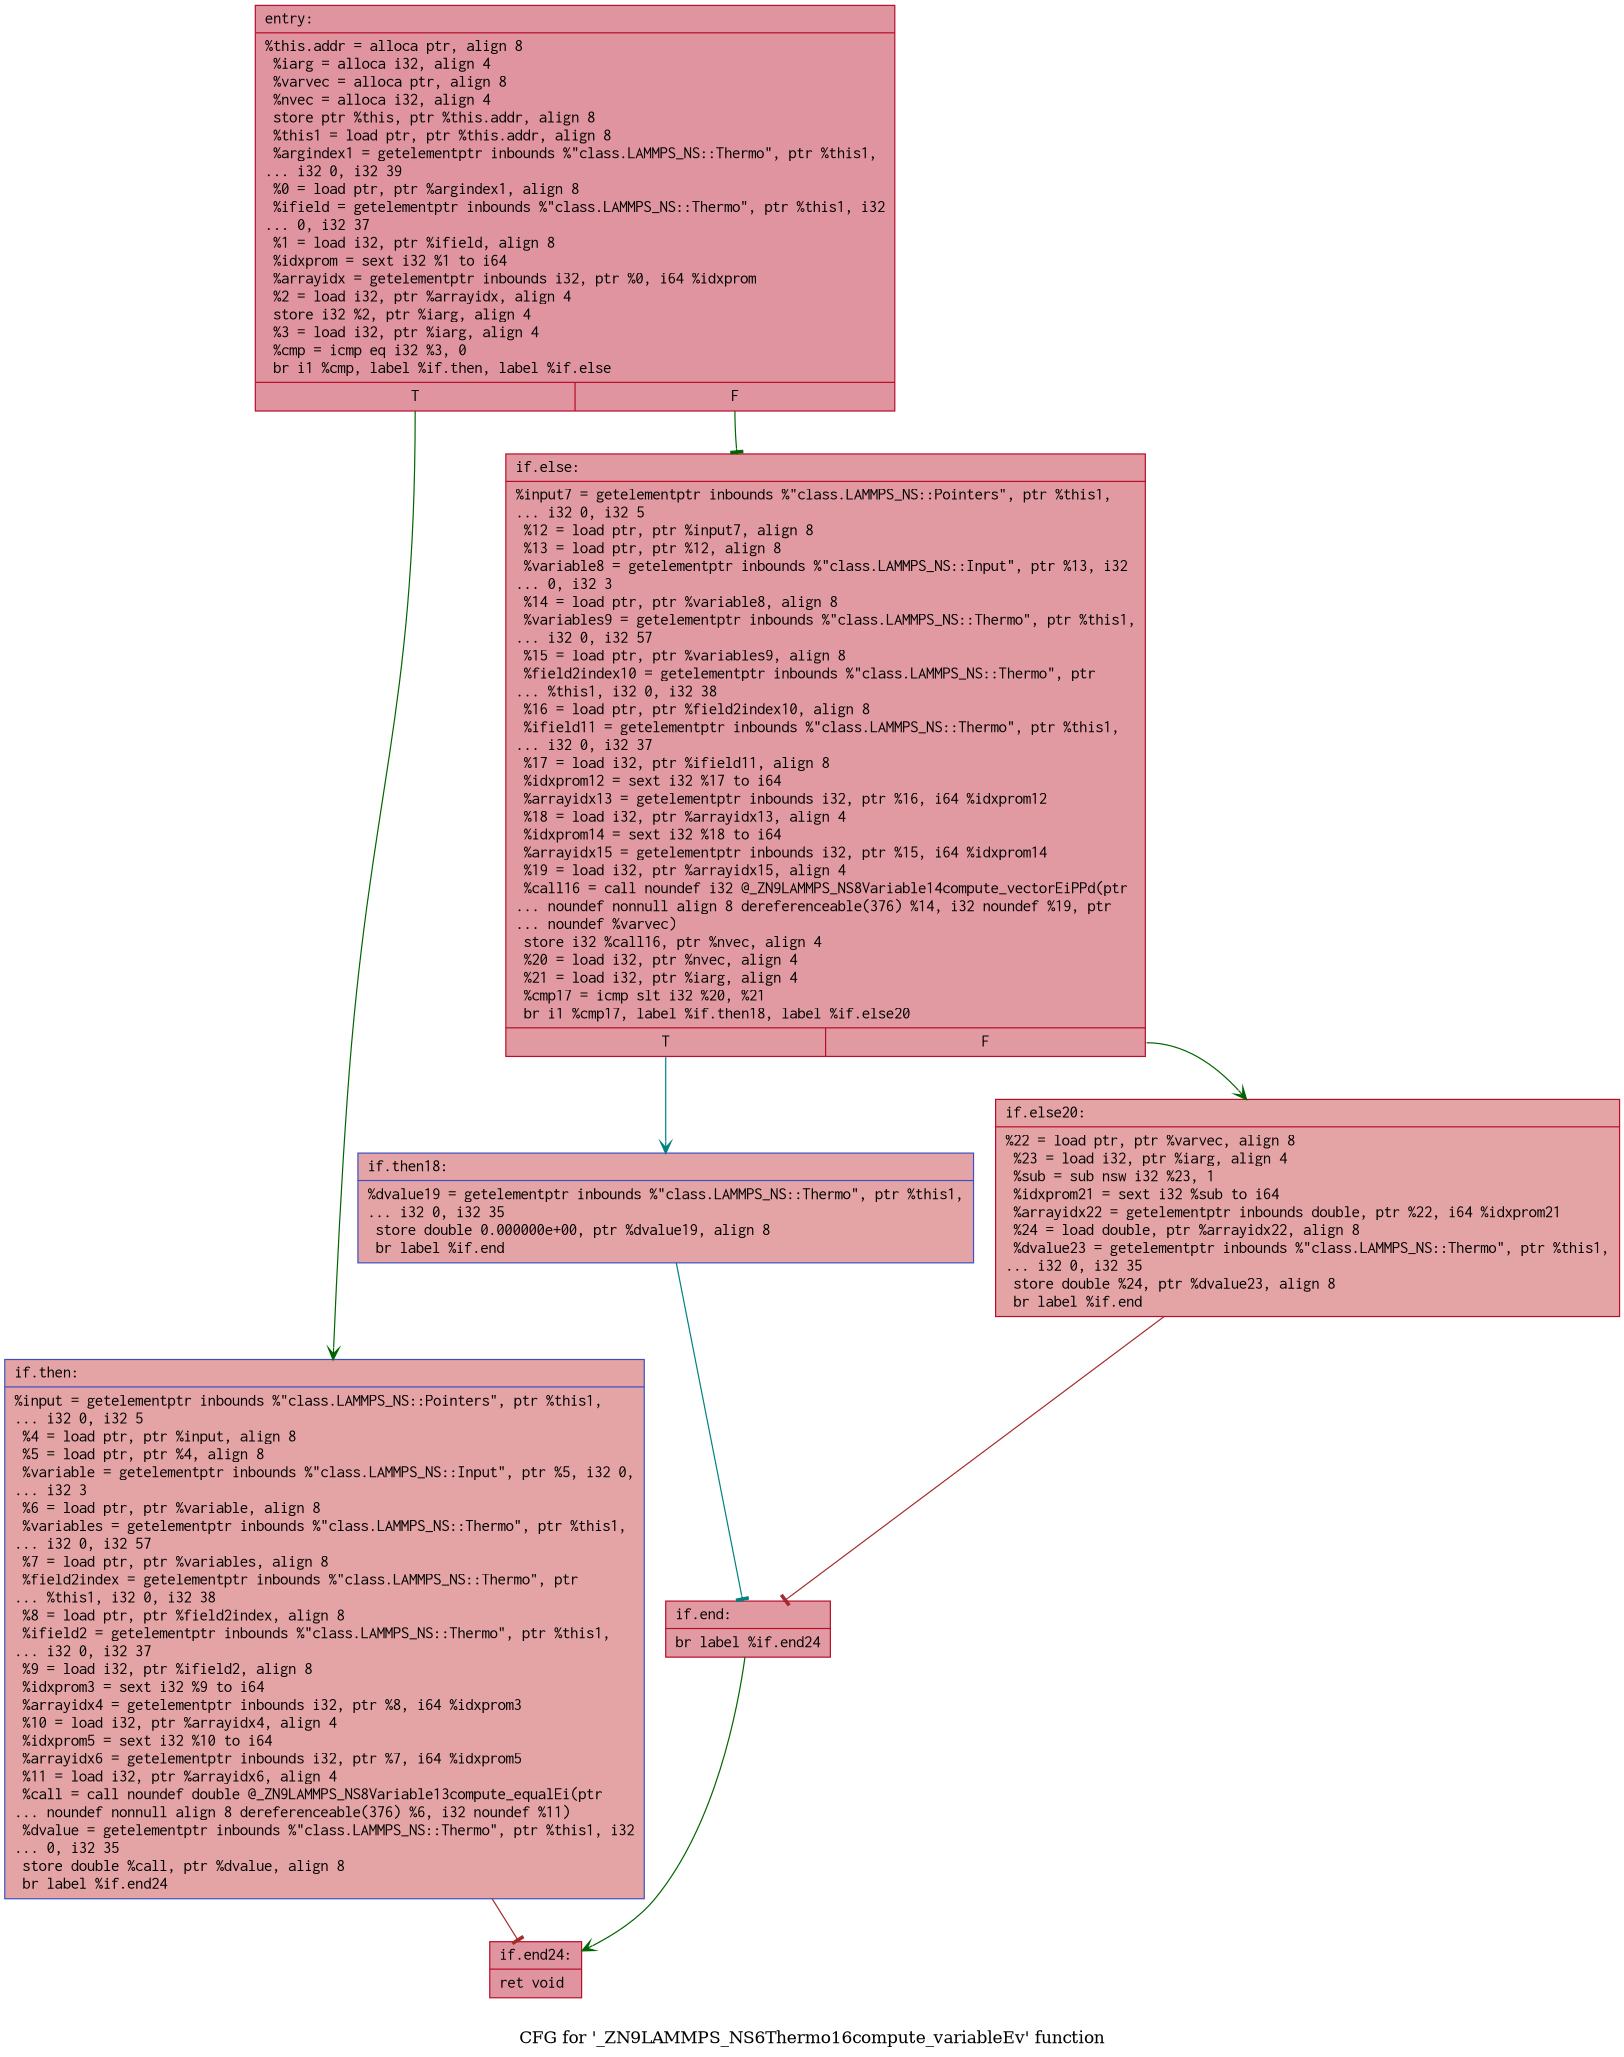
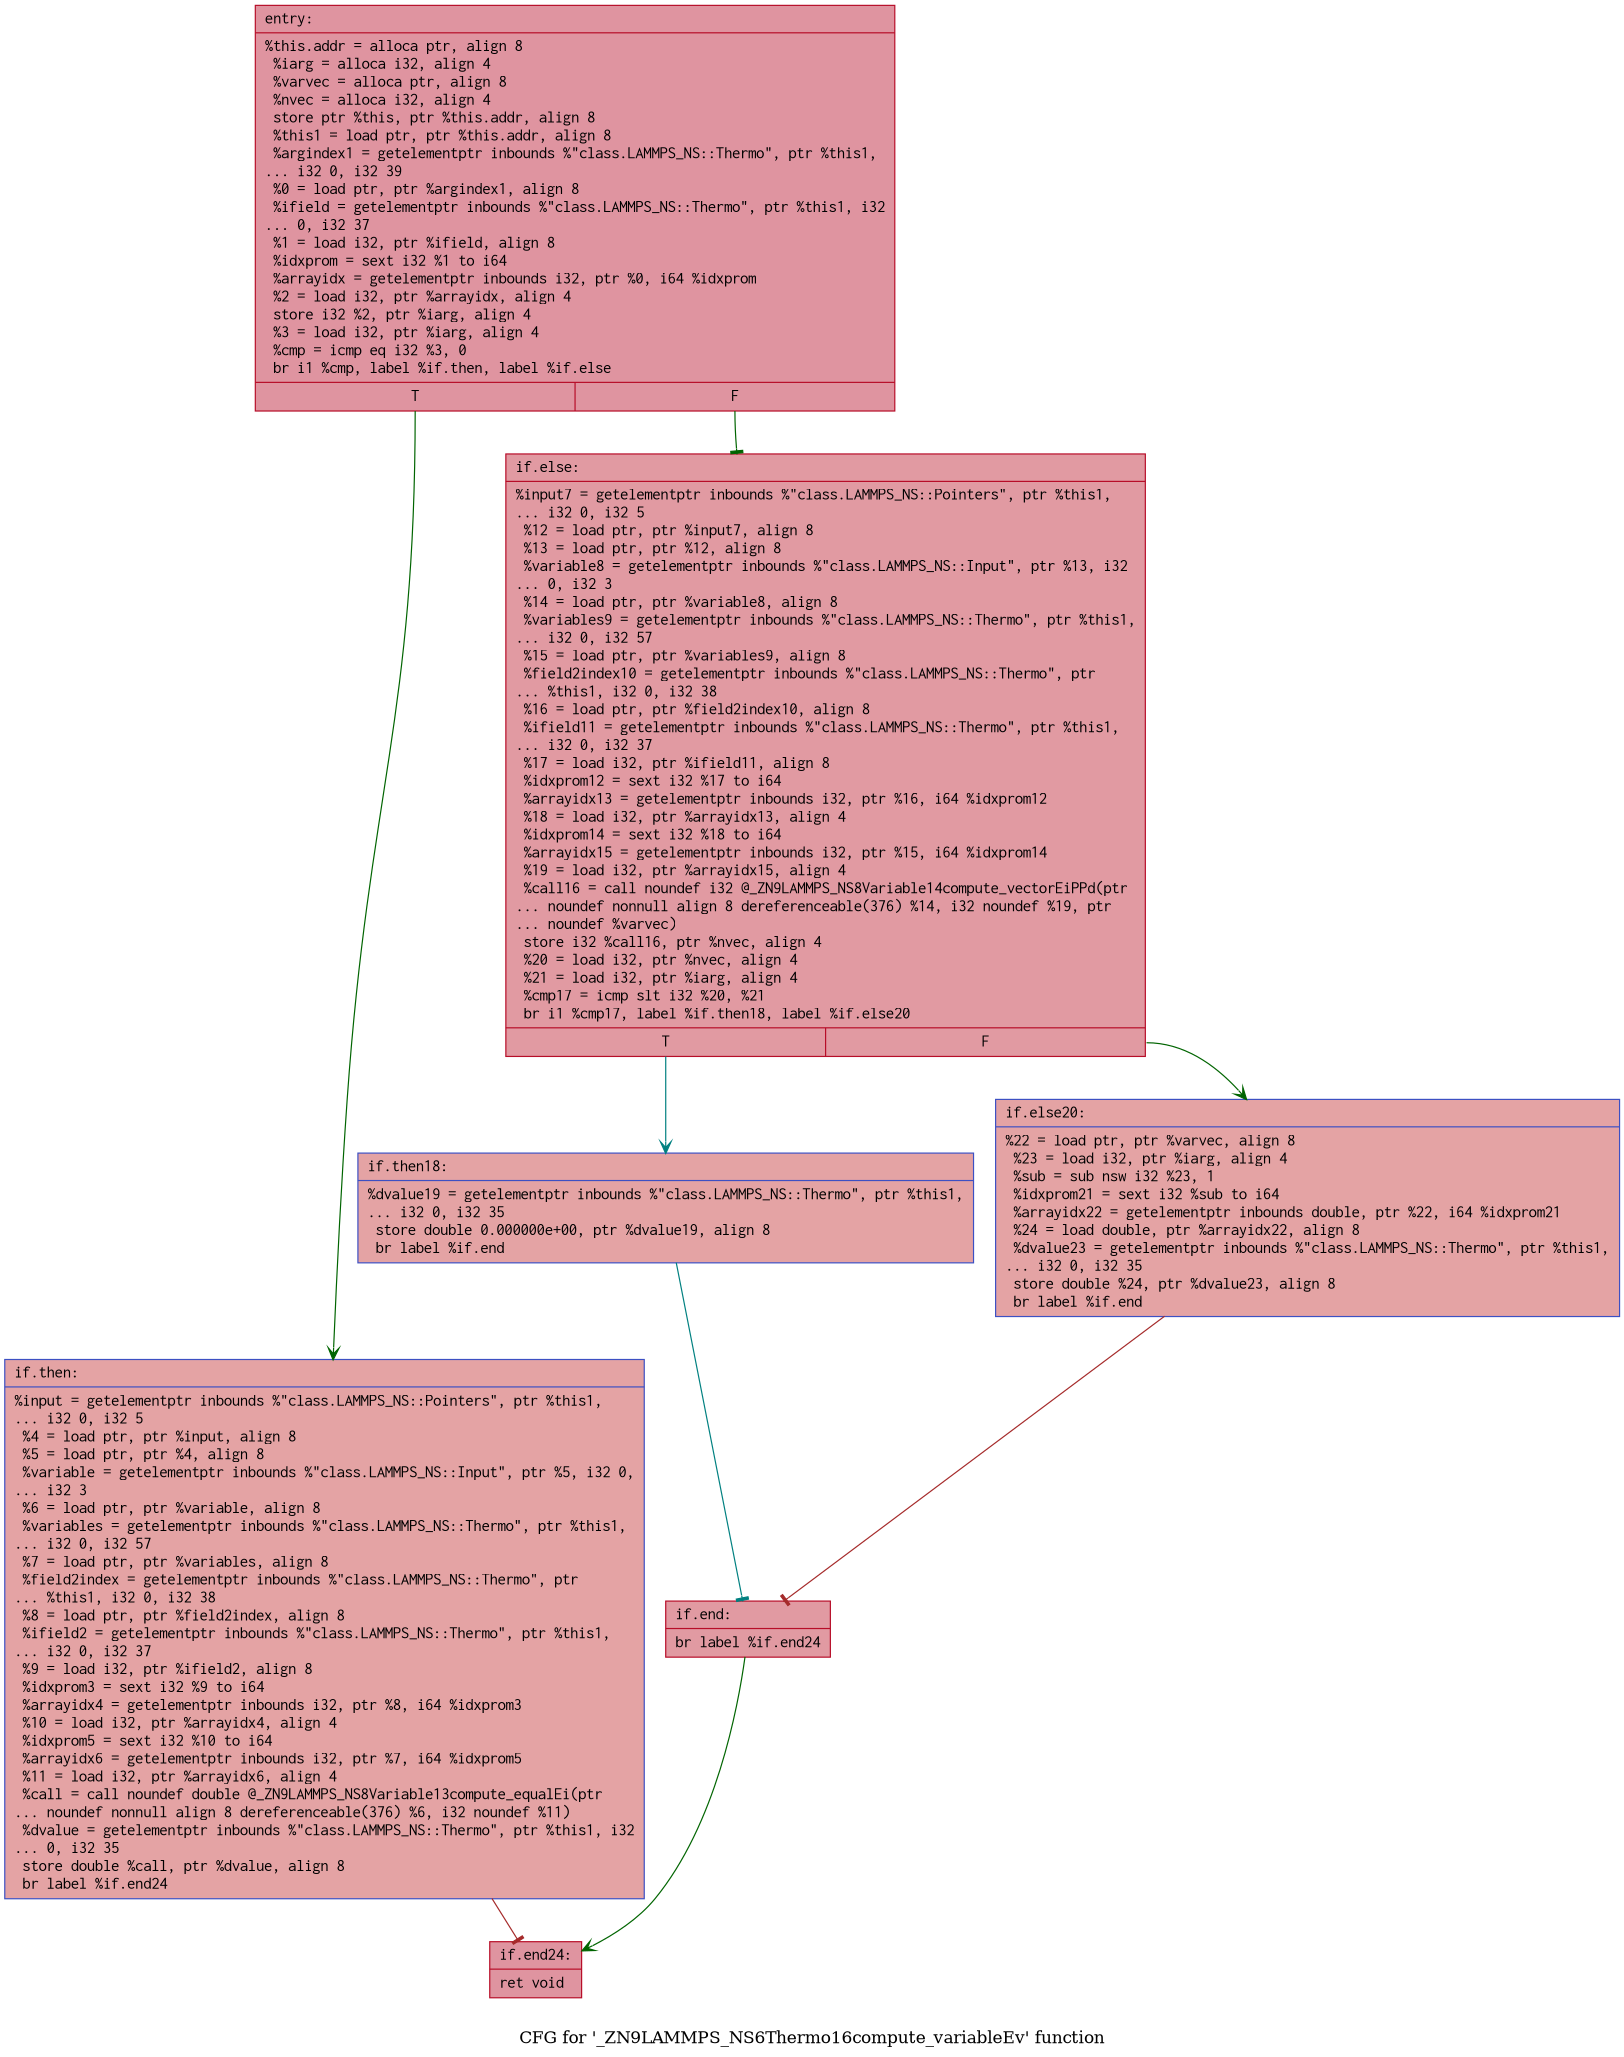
node "if.else20:": color #b70d28ff -> #3d50c3ff
